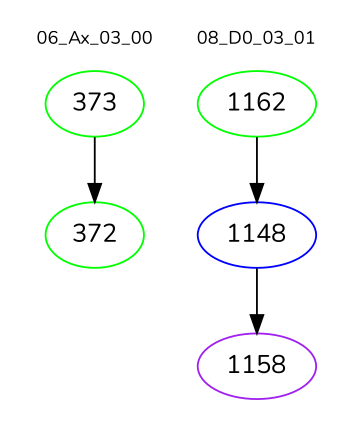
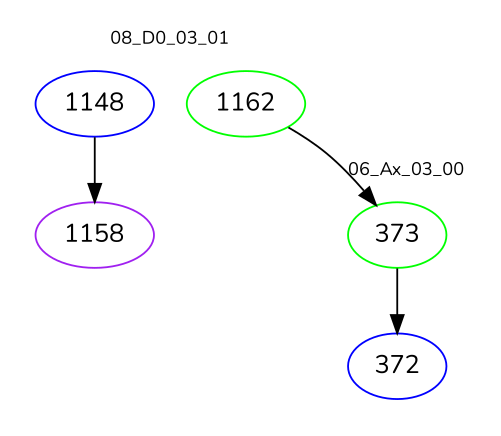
edge "1162" -> "1148": now "1162" -> "373"
node "372": color green -> blue
